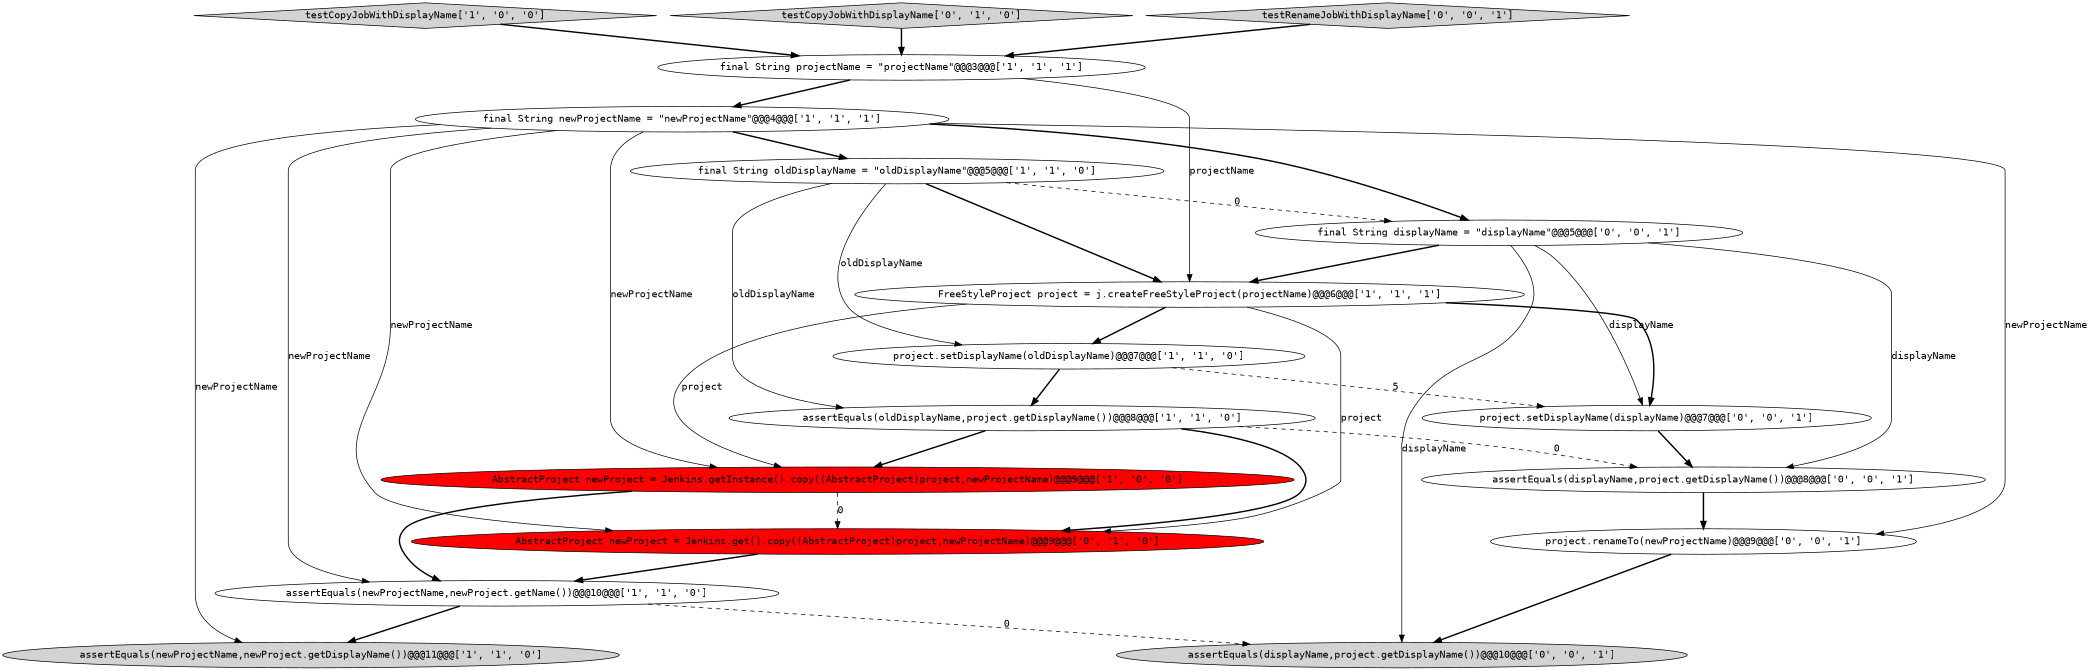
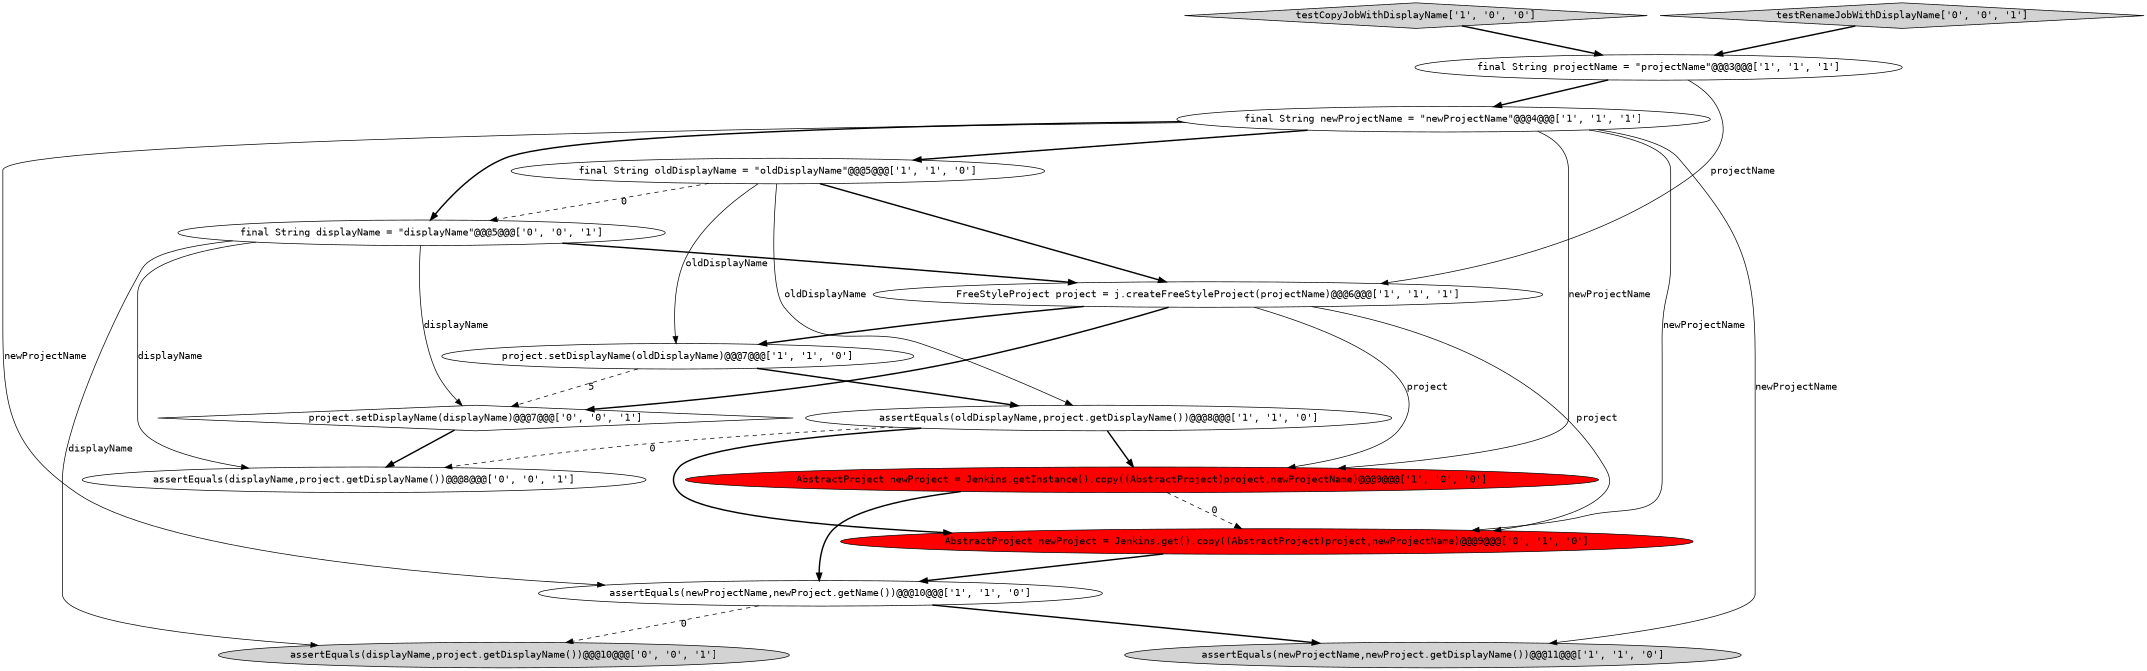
node "testCopyJobWithDisplayName['0', '1', '0']": removed
node "project.setDisplayName(displayName)@@@7@@@['0', '0', '1']": shape ellipse -> diamond
node "project.renameTo(newProjectName)@@@9@@@['0', '0', '1']": removed
